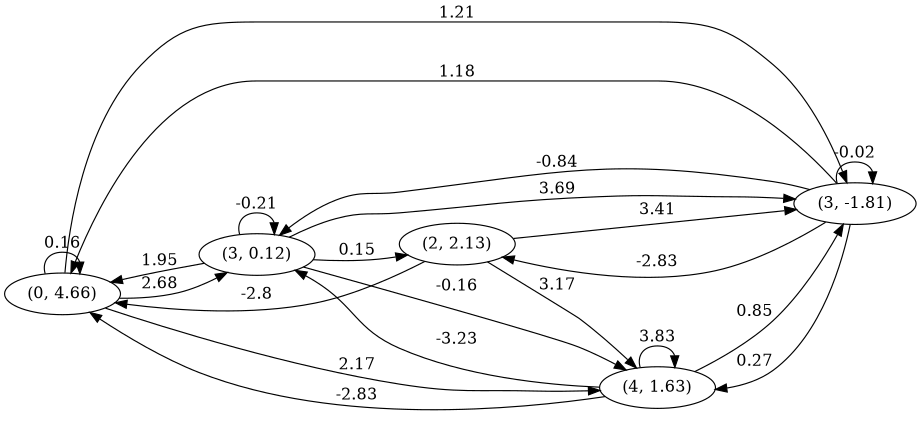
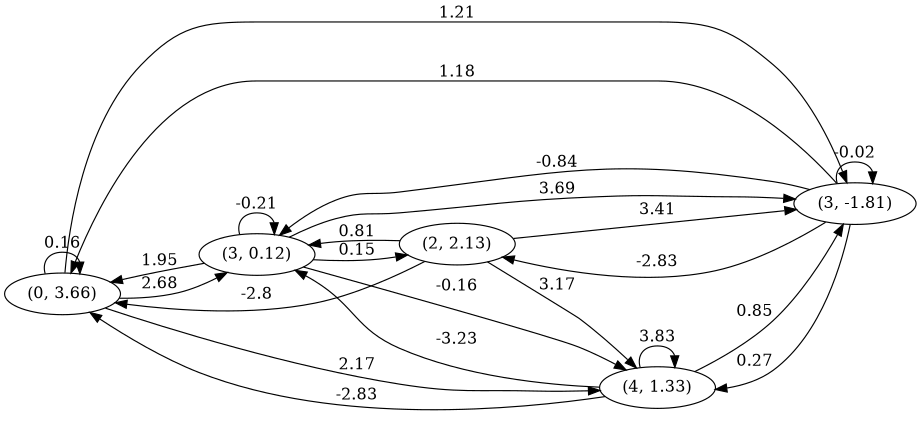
edge "(2, 2.13)" -> "(3, 0.12)": added, label "0.81"
node "(0, 4.66)": label "(0, 4.66)" -> "(0, 3.66)"
node "(4, 1.63)": label "(4, 1.63)" -> "(4, 1.33)"
